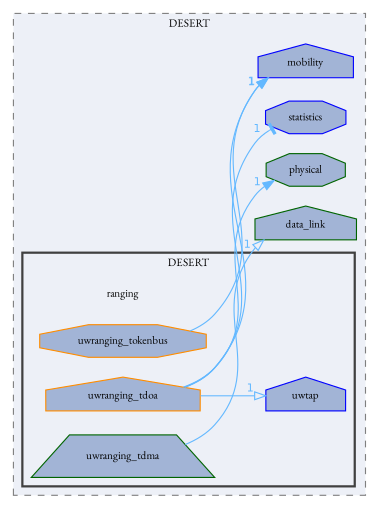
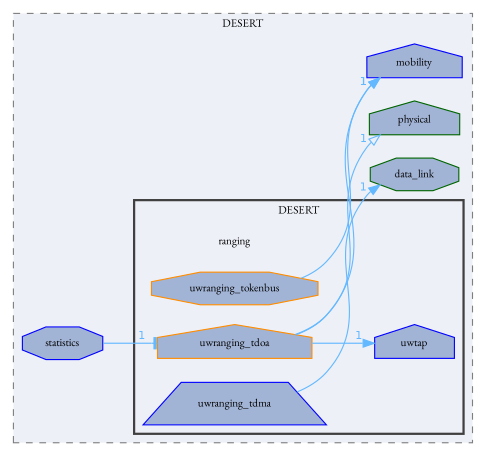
node "physical": shape octagon -> house
node "data_link": shape house -> octagon
edge "uwranging_tdoa" -> "statistics": reversed
edge "uwranging_tdoa" -> "physical": arrowhead normal -> onormal
edge "uwranging_tdma" -> "data_link": arrowhead onormal -> normal
edge "uwranging_tdoa" -> "uwtap": arrowhead onormal -> normal
node "uwranging_tdma": color darkgreen -> blue
